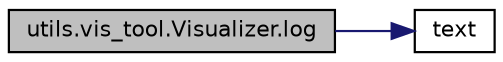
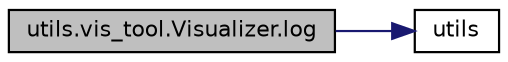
node "text": label "text" -> "utils"
